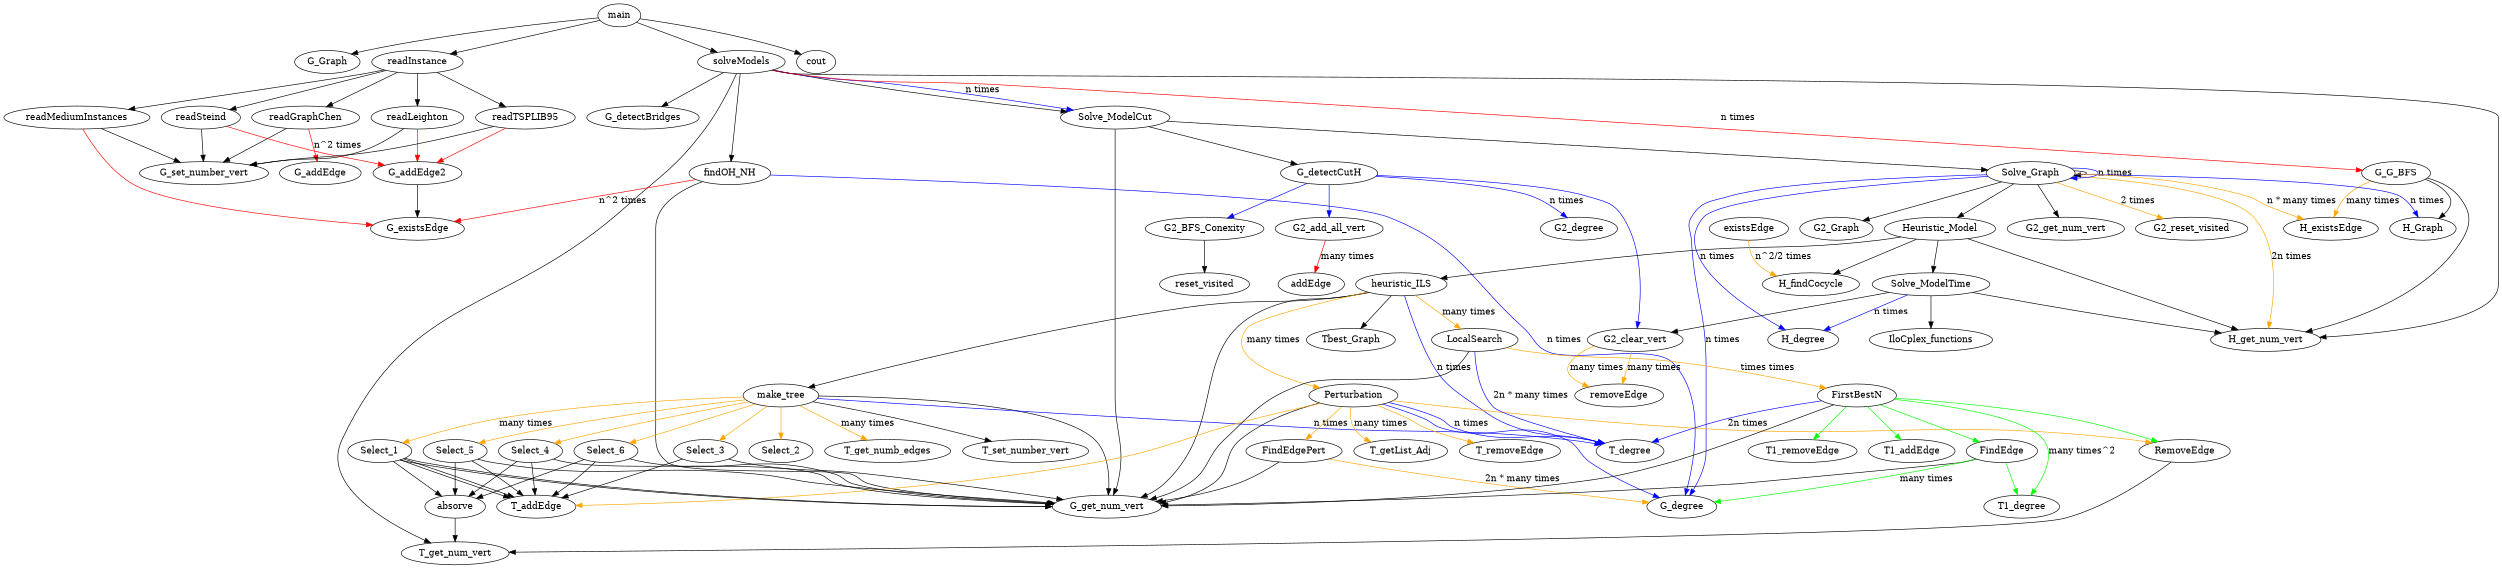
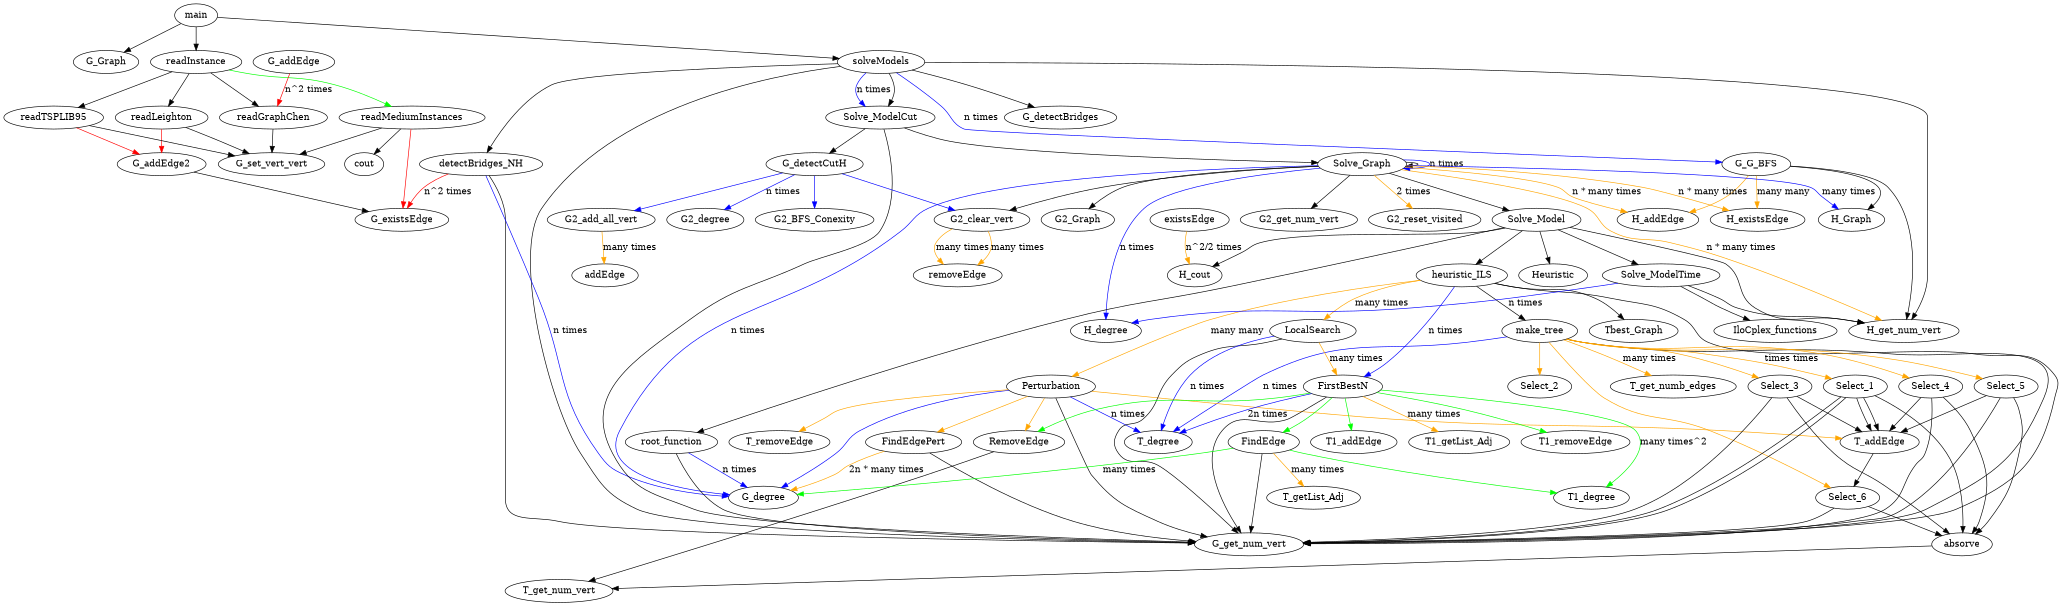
edge "main" -> "cout": now "readMediumInstances" -> "cout"
edge "readInstance" -> "readMediumInstances": color black -> green
node "readSteind": removed
edge "solveModels" -> "G_G_BFS": color red -> blue
edge "readGraphChen" -> "G_addEdge": reversed
node "G_set_number_vert": label "G_set_number_vert" -> "G_set_vert_vert"
node "findOH_NH": label "findOH_NH" -> "detectBridges_NH"
edge "G_G_BFS" -> "H_existsEdge": label "many times" -> "many many"
edge "Solve_Graph" -> "H_Graph": label "n times" -> "many times"
node "H_addEdge": added
node "Heuristic_Model": label "Heuristic_Model" -> "Solve_Model"
edge "G2_add_all_vert" -> "addEdge": color red -> orange
edge "Solve_Graph" -> "H_get_num_vert": label "2n times" -> "n * many times"
node "Heuristic": added
node "reset_visited": removed
node "H_findCocycle": label "H_findCocycle" -> "H_cout"
edge "solveModels" -> "T_get_num_vert": now "solveModels" -> "G_get_num_vert"
edge "Solve_ModelTime" -> "G2_clear_vert": now "Solve_Graph" -> "G2_clear_vert"
edge "heuristic_ILS" -> "Perturbation": label "many times" -> "many many"
edge "LocalSearch" -> "FirstBestN": label "times times" -> "many times"
edge "LocalSearch" -> "T_degree": label "2n * many times" -> "n times"
edge "heuristic_ILS" -> "T_degree": now "heuristic_ILS" -> "FirstBestN"
edge "make_tree" -> "Select_1": label "many times" -> "times times"
edge "Perturbation" -> "T_getList_Adj": now "FindEdge" -> "T_getList_Adj"
node "root_function": added
node "T1_getList_Adj": added
node "T_set_number_vert": removed
edge "Select_3" -> "absorve": added
edge "Select_6" -> "T_addEdge": reversed
